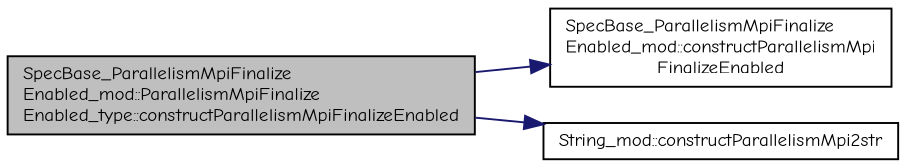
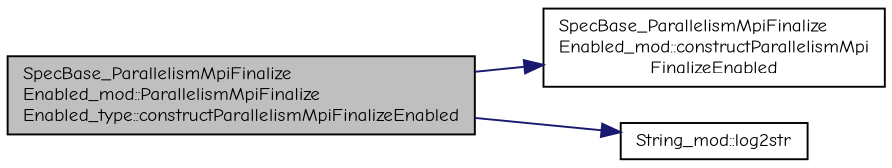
node "String_mod::constructParallelismMpi2str": label "String_mod::constructParallelismMpi2str" -> "String_mod::log2str"
